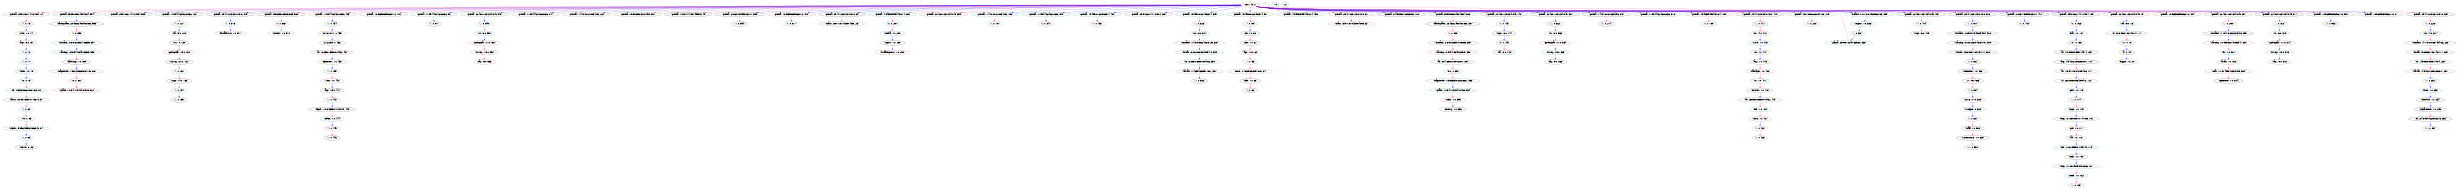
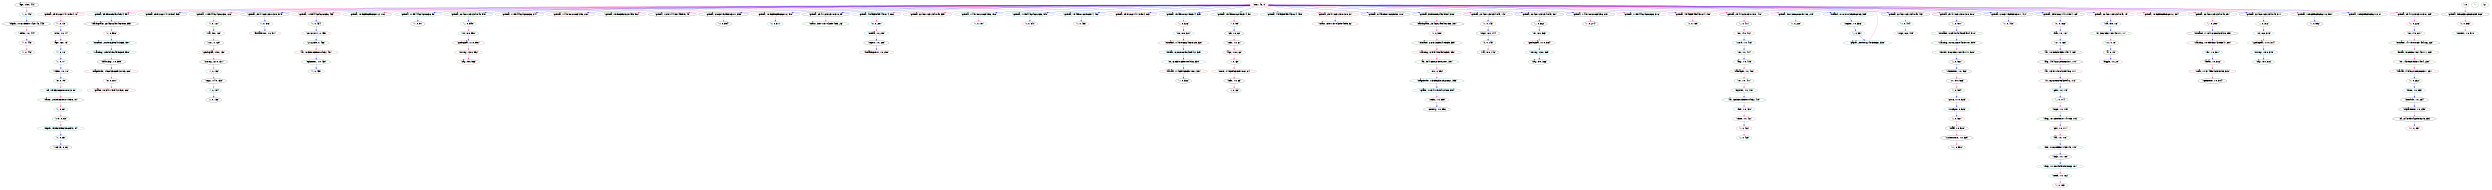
edge "('new', 48, 0)" -> "('guinea', -5.568330630696039, 568)": now "('10" -> "('guinea', -5.568330630696039, 568)"
node "('19m', 1.0, 440)": removed
